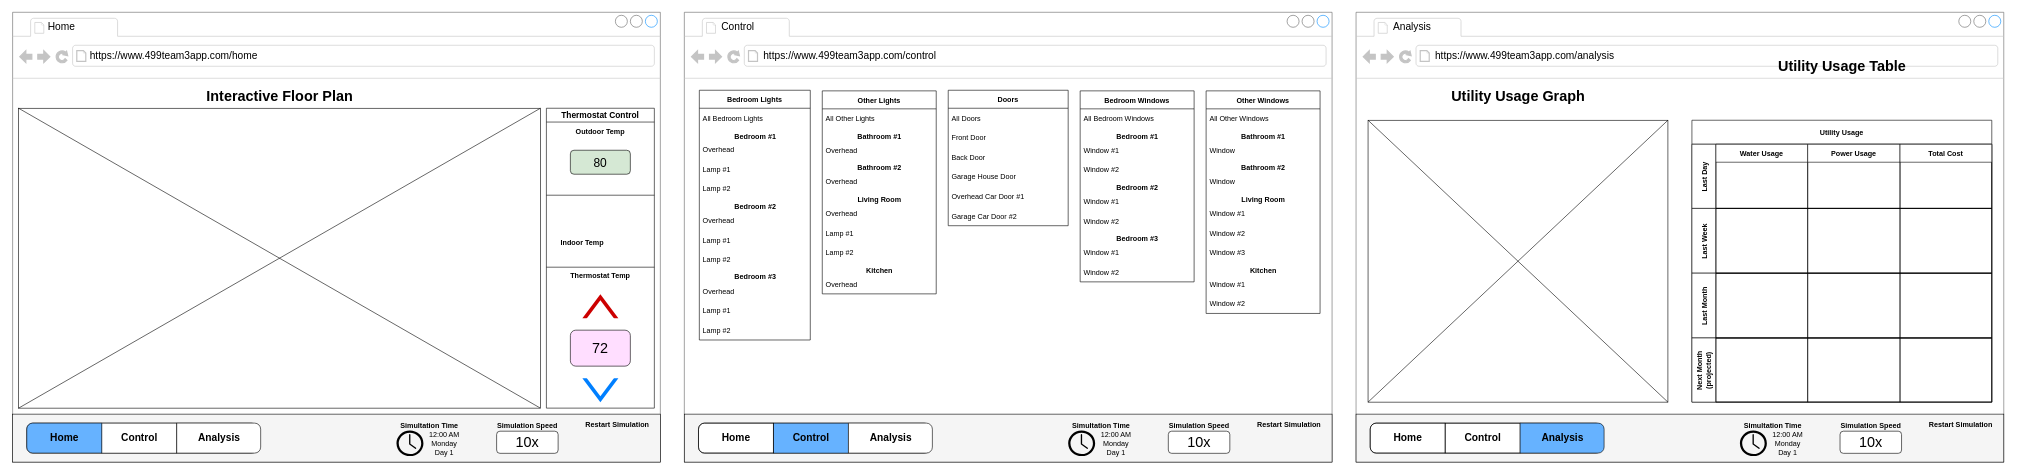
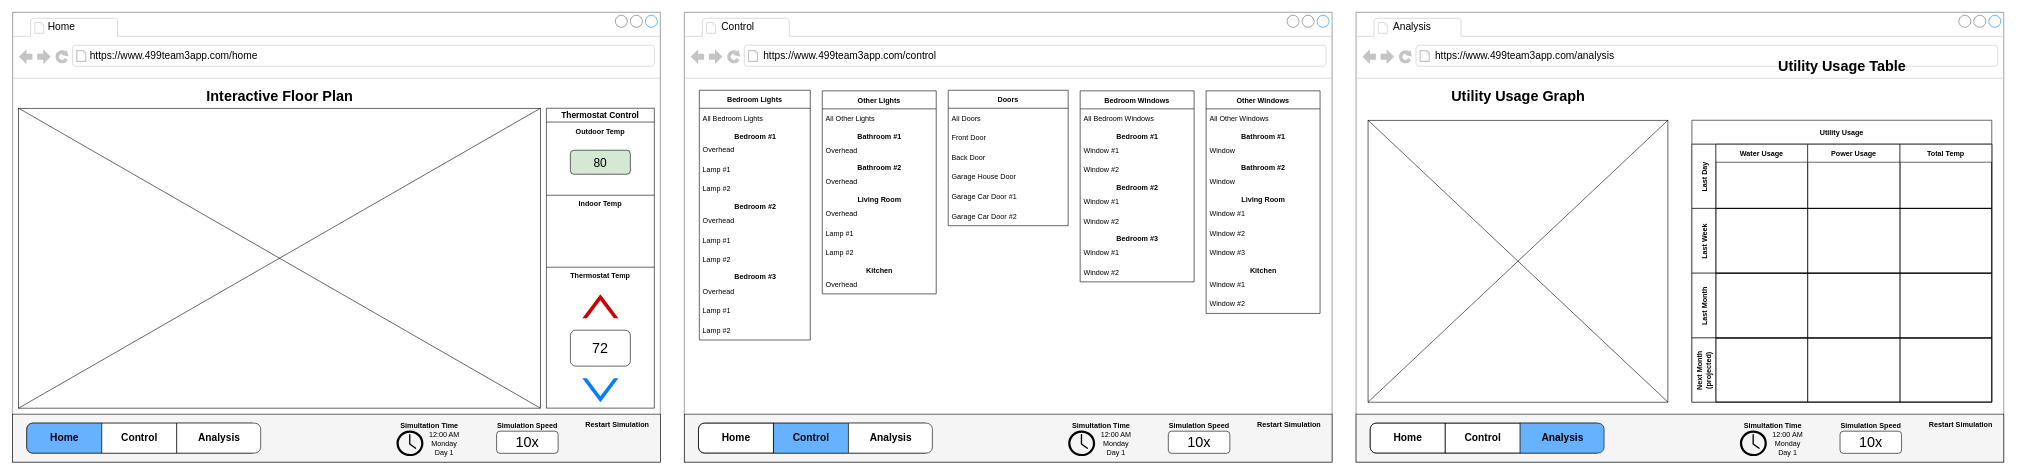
node "Total Cost": label "Total Cost" -> "Total Temp"
node "Overhead Car Door #1": label "Overhead Car Door #1" -> "Garage Car Door #1"
node "Indoor Temp": moved (582, 243) -> (600, 204)
node "72": fillcolor #ffdeff -> #ffffff
